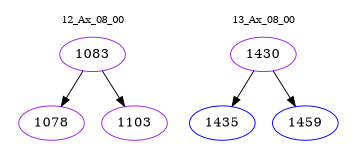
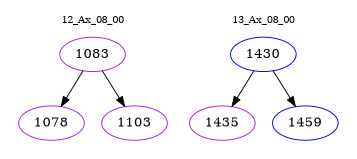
node "1430": color purple -> blue
node "1435": color blue -> purple
